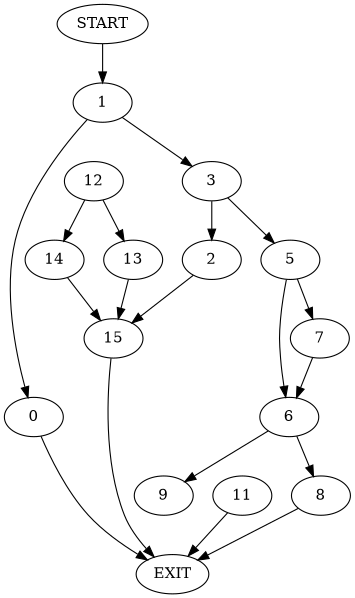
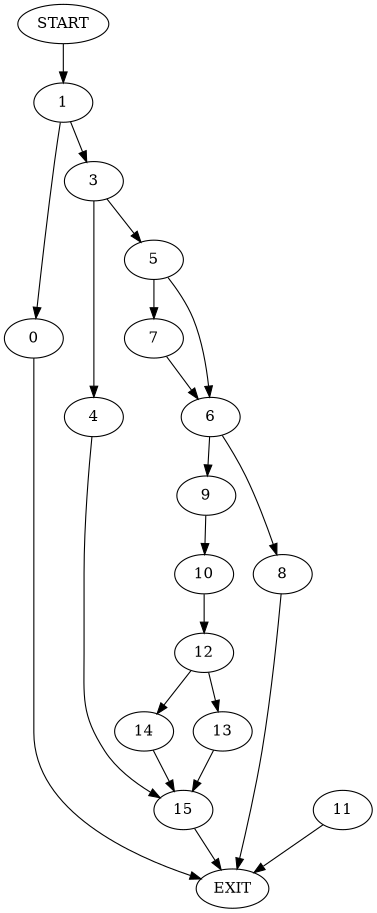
node "2": label "2" -> "4"
node "10": added
